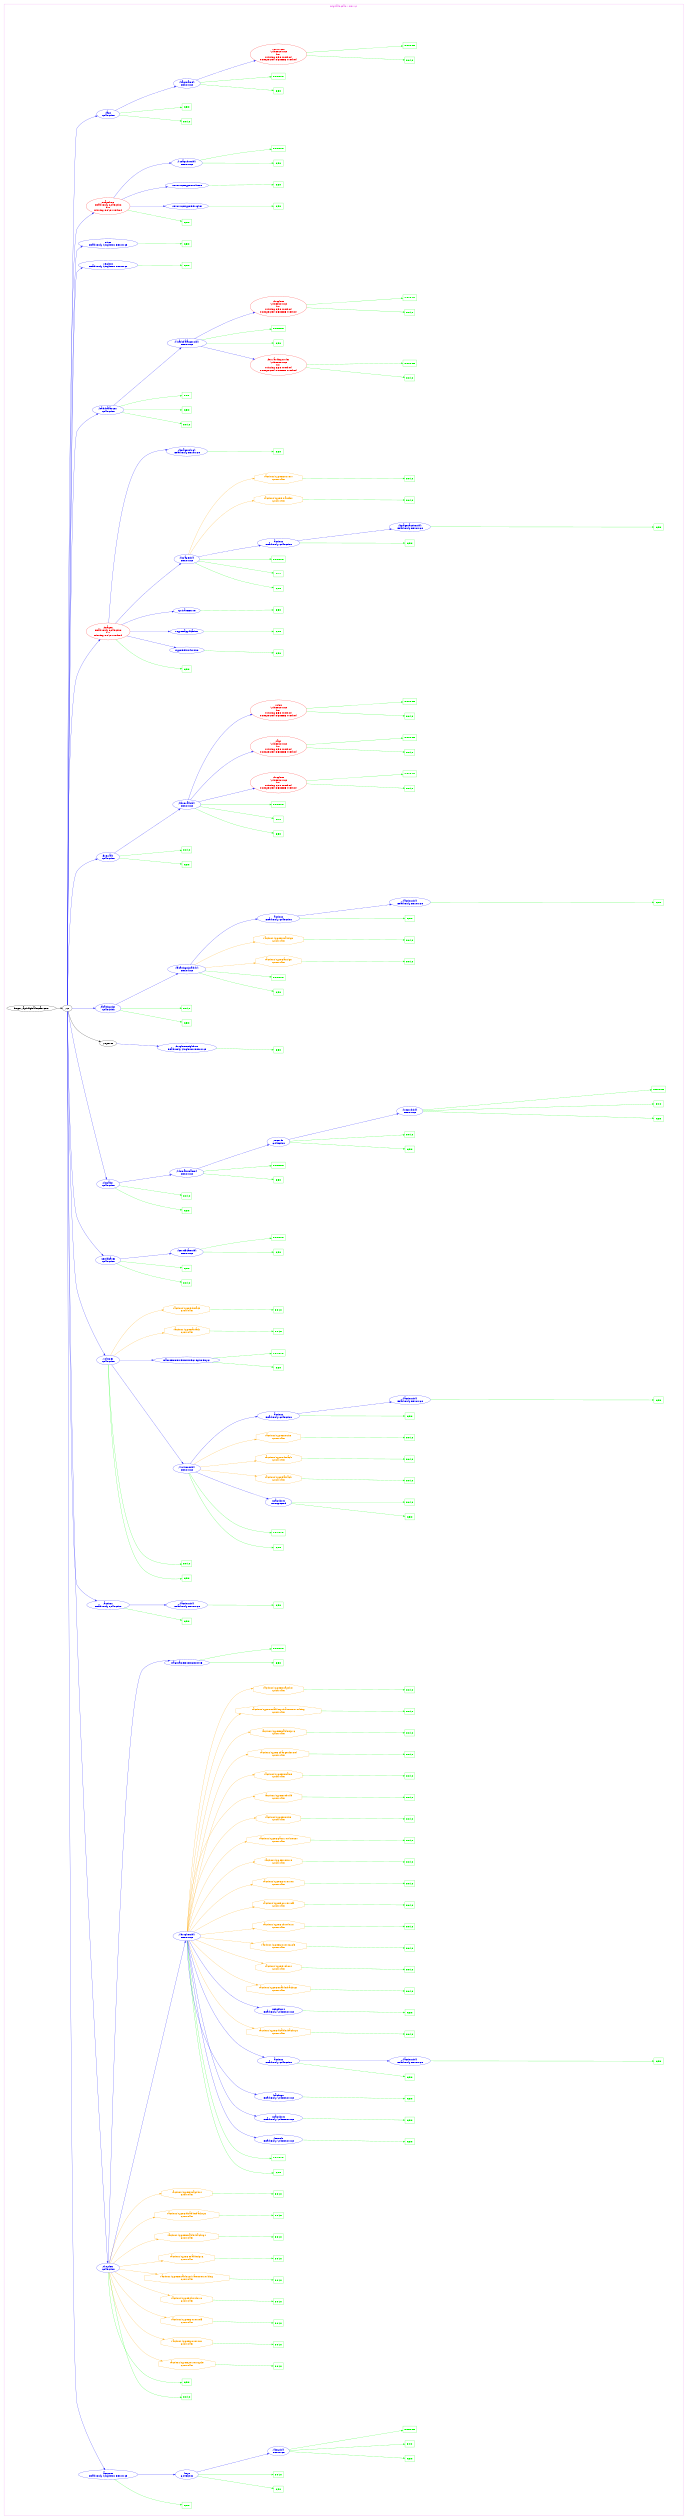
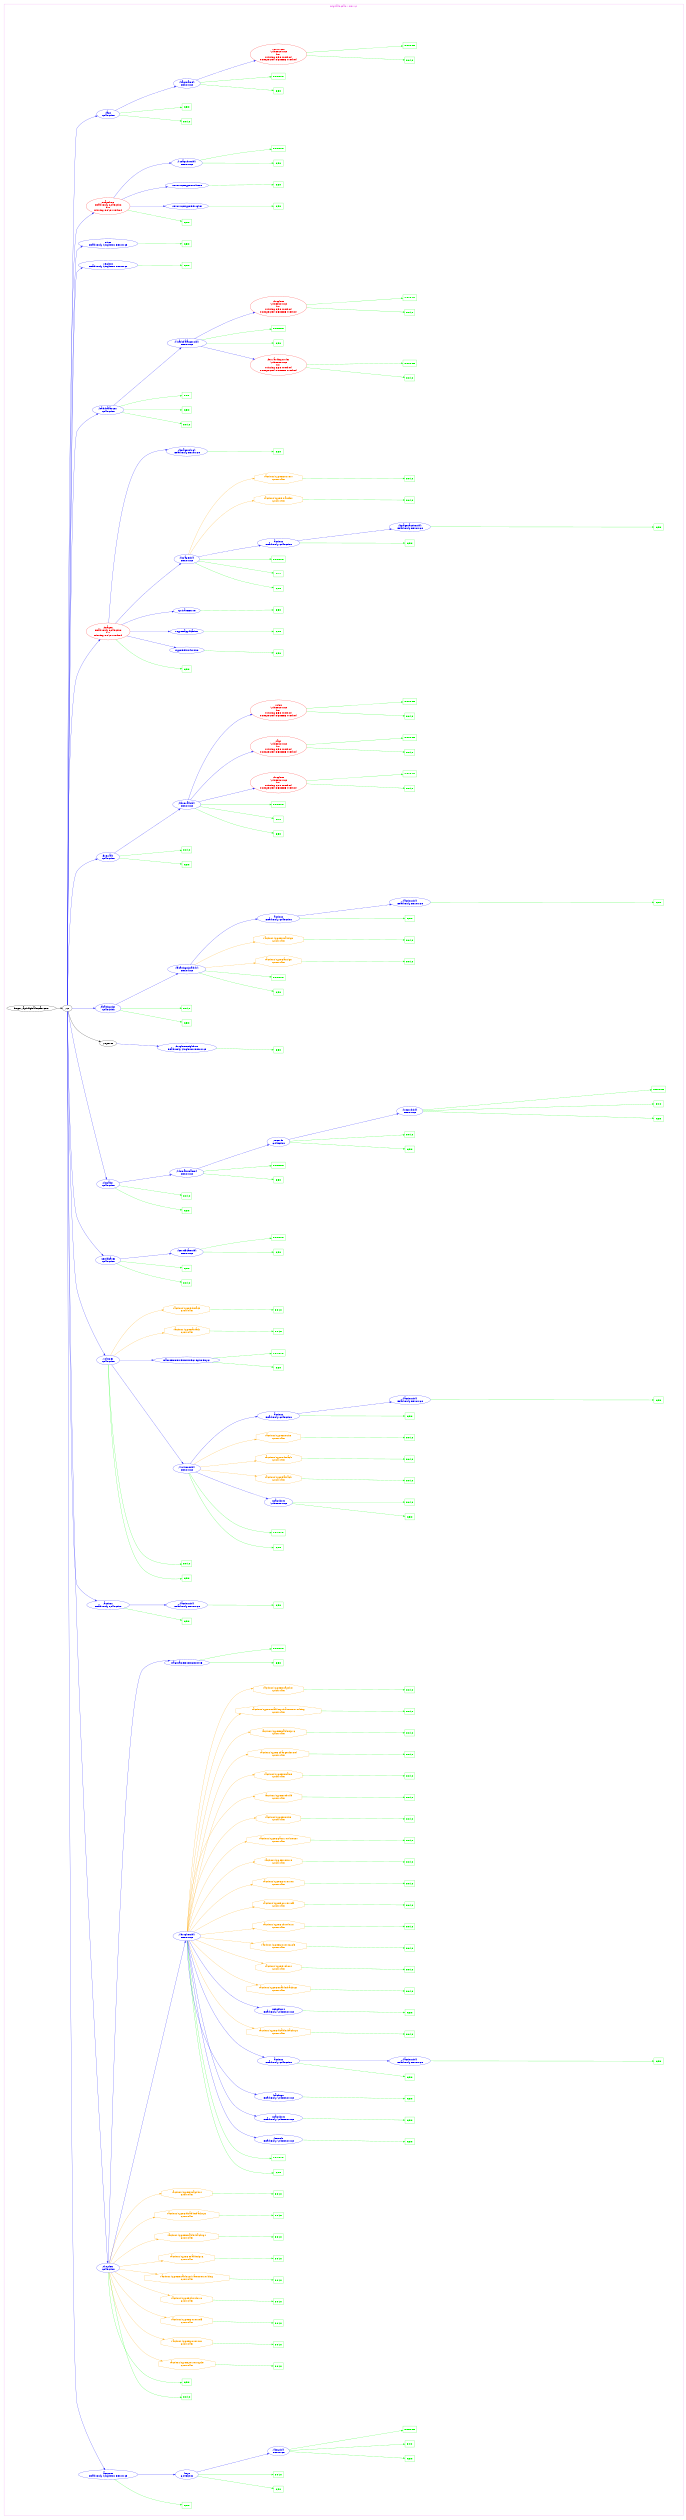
node "/snapshots Unexpected": label "/snapshots Unexpected" -> "/snapshots SubResource"
